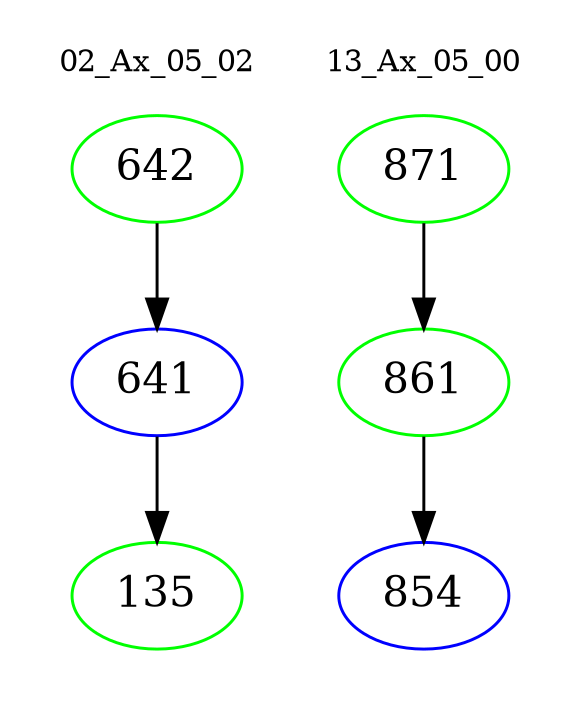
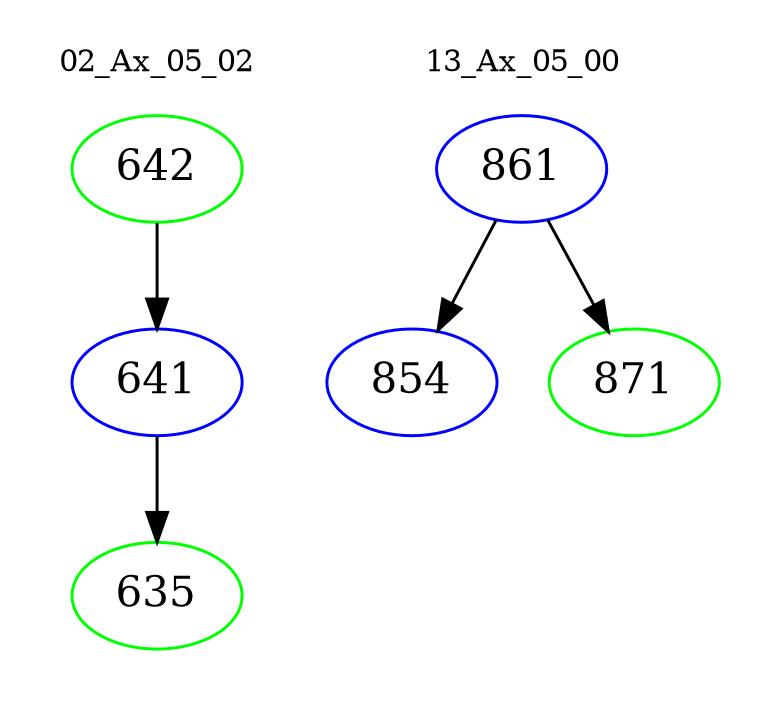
edge "871" -> "861": reversed
node "861": color green -> blue
node "135": label "135" -> "635"
